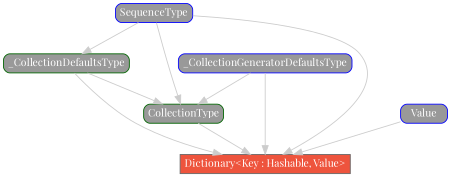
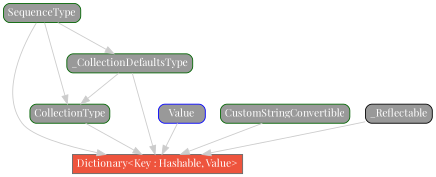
node "SequenceType": color blue -> darkgreen
node "_CollectionGeneratorDefaultsType": removed
node "CustomStringConvertible": added
node "_Reflectable": added
